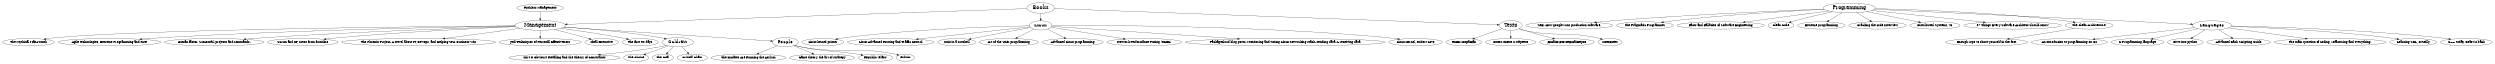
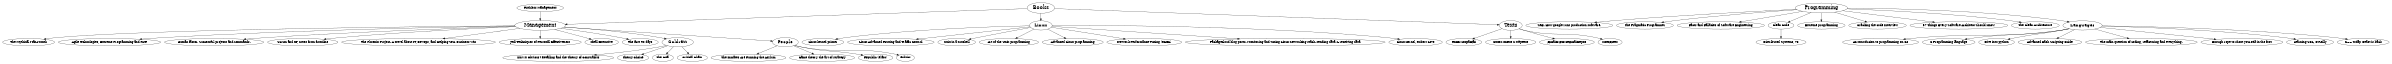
edge "Programming" -> "Distributed Systems, v3": now "Clean Code" -> "Distributed Systems, v3"
edge "The Clean Architecture" -> "Enough rope to shoot yourself in the foot": now "Languages" -> "Enough rope to shoot yourself in the foot"
node "The Choice": label "The Choice" -> "Theory Choice"
